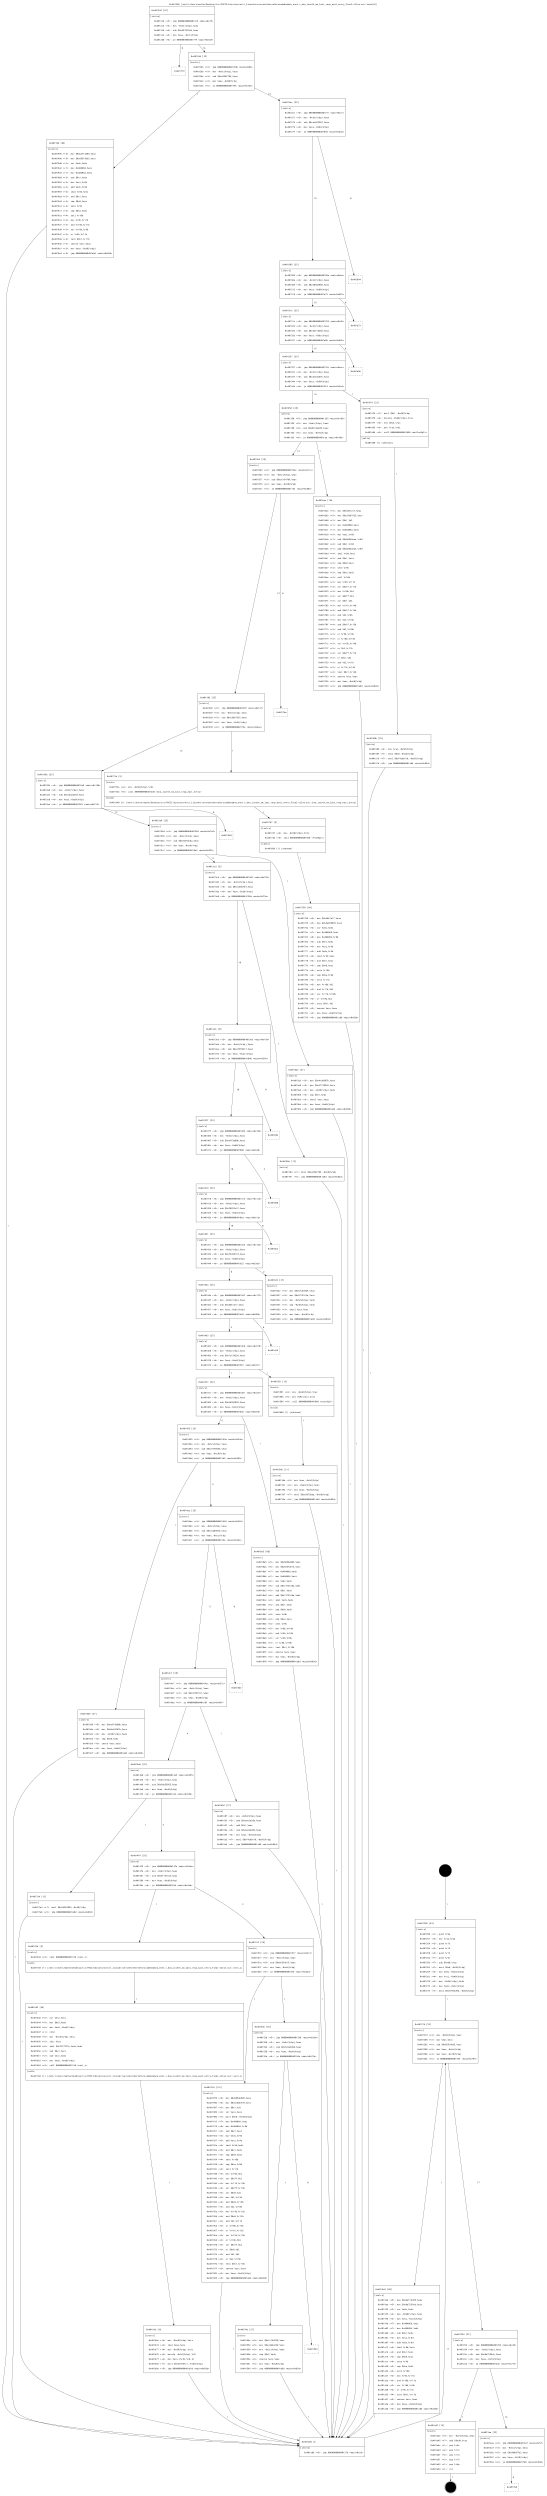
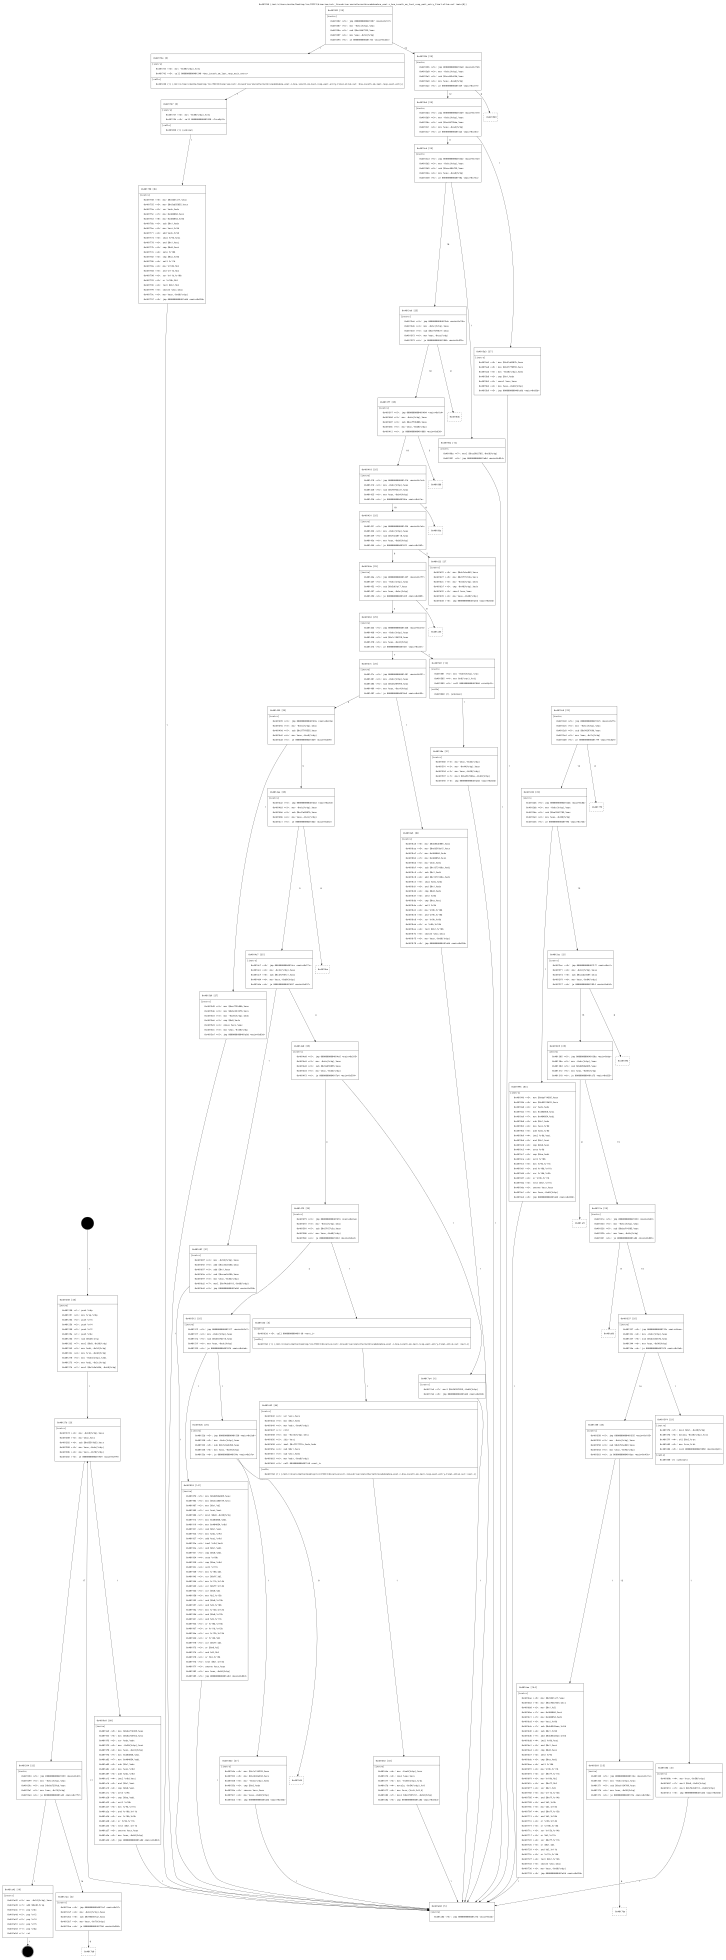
edge "0x401369 [25]" -> "0x401382 [25]": removed, label "13"
